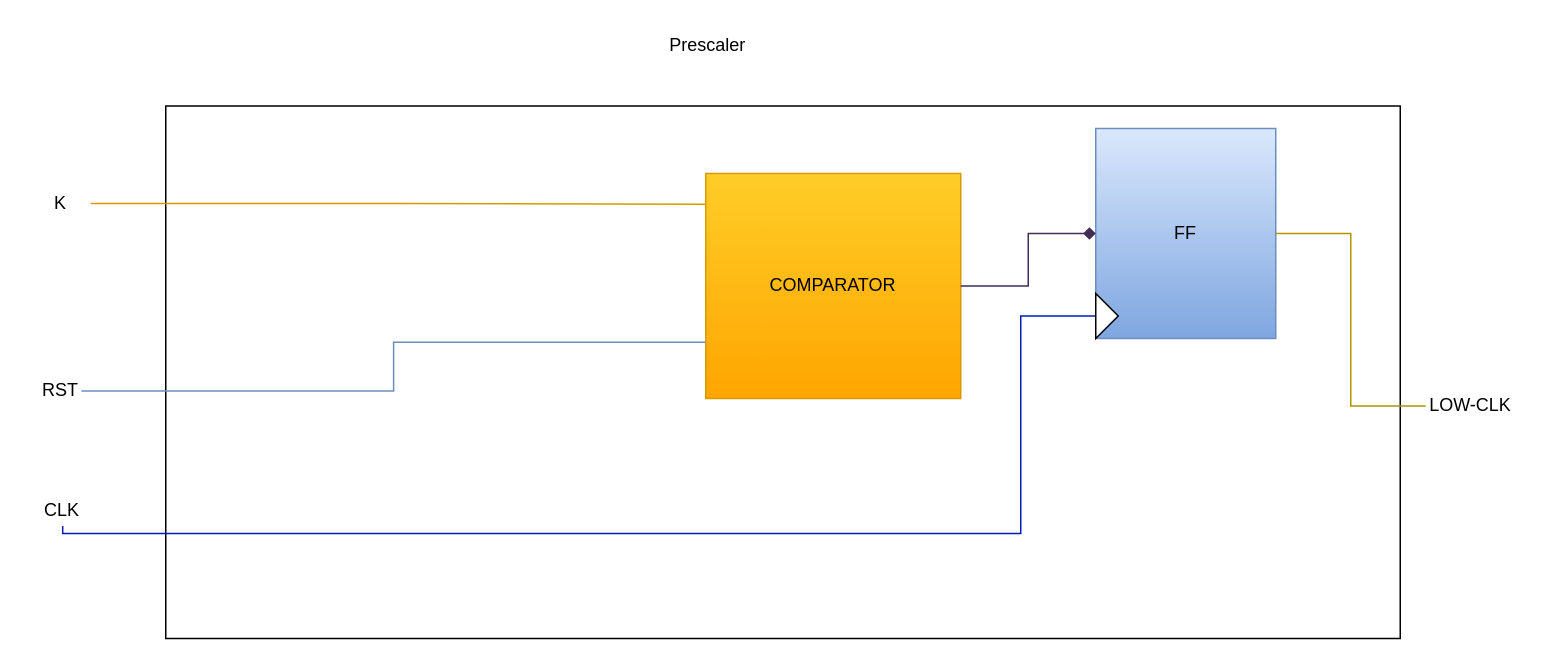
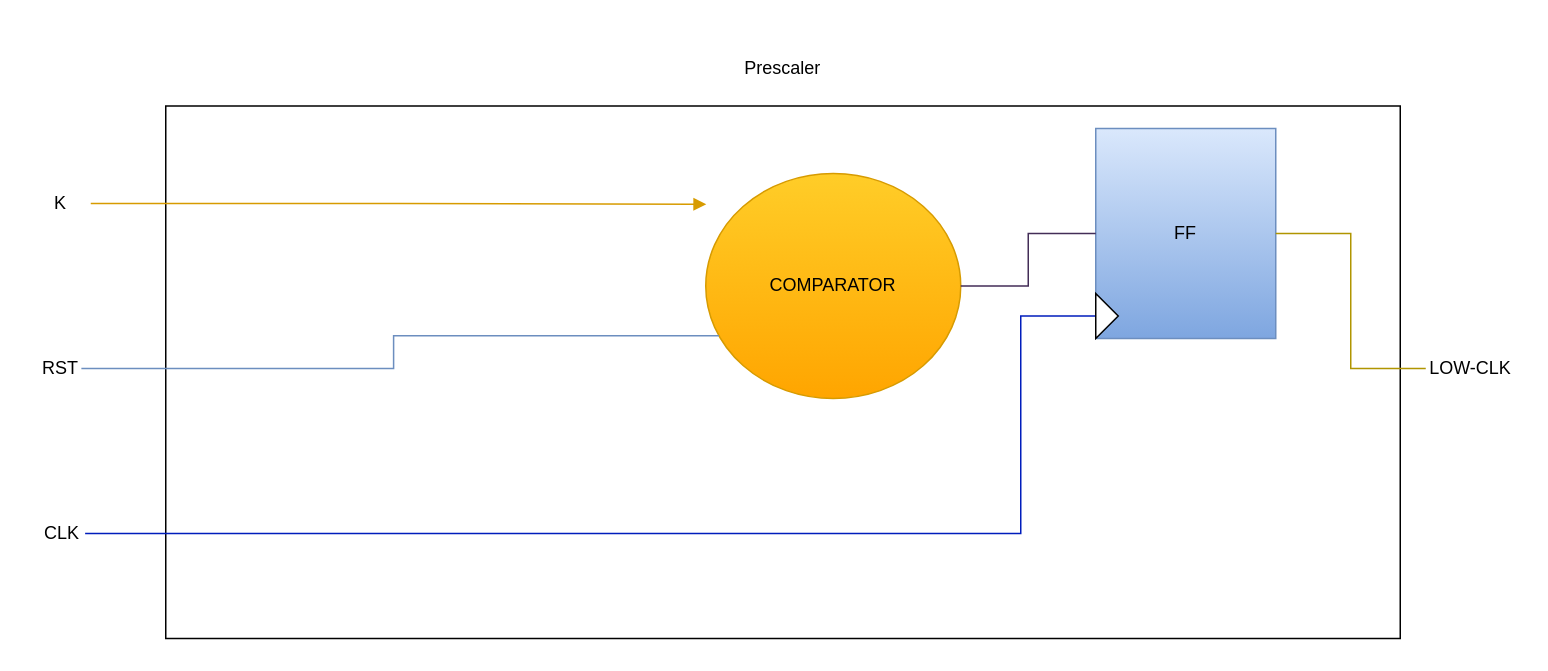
node "Prescaler": moved (708, 46) -> (783, 68)
edge "K" -- "COMPARATOR": arrowhead none -> block
edge "COMPARATOR" -> "FF": arrowhead diamond -> none
node "COMPARATOR": shape rectangle -> ellipse
node "RST": moved (61, 391) -> (61, 368)
node "LOW-CLK": moved (1471, 406) -> (1471, 368)
node "CLK": moved (63, 511) -> (63, 533)
